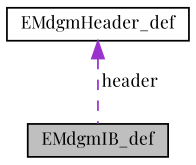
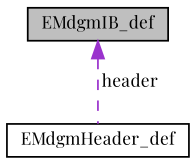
edge "EMdgmIB_def" -> "EMdgmHeader_def": reversed
